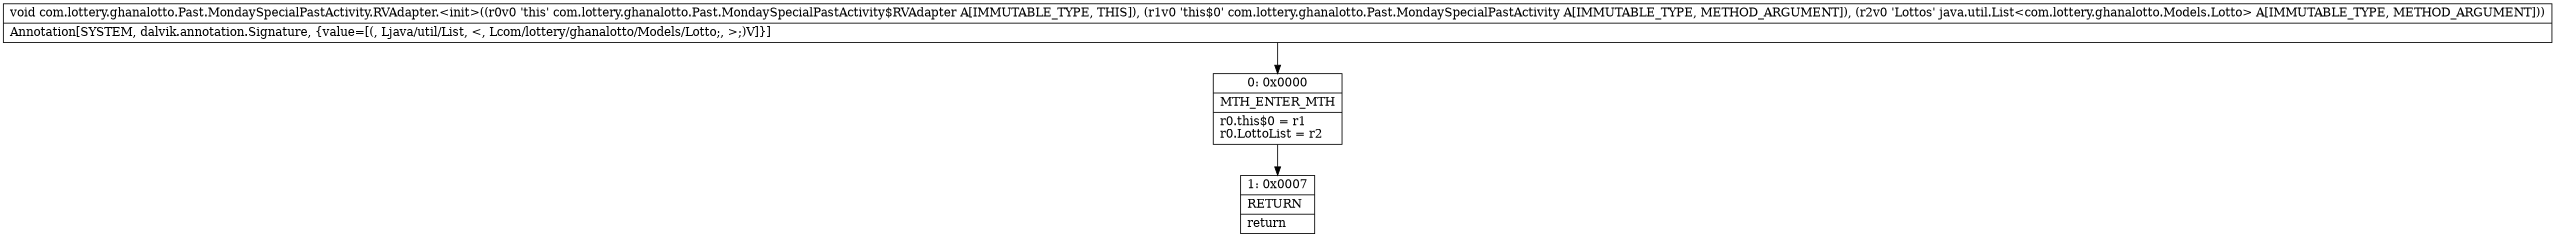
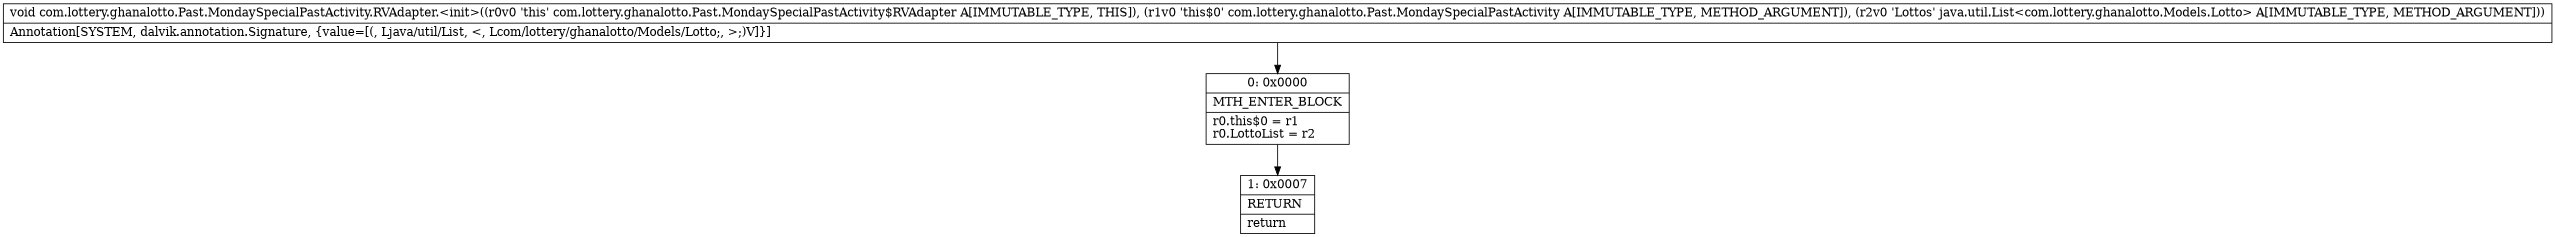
node "0: 0x0000": text "MTH_ENTER_MTH" -> "MTH_ENTER_BLOCK"
